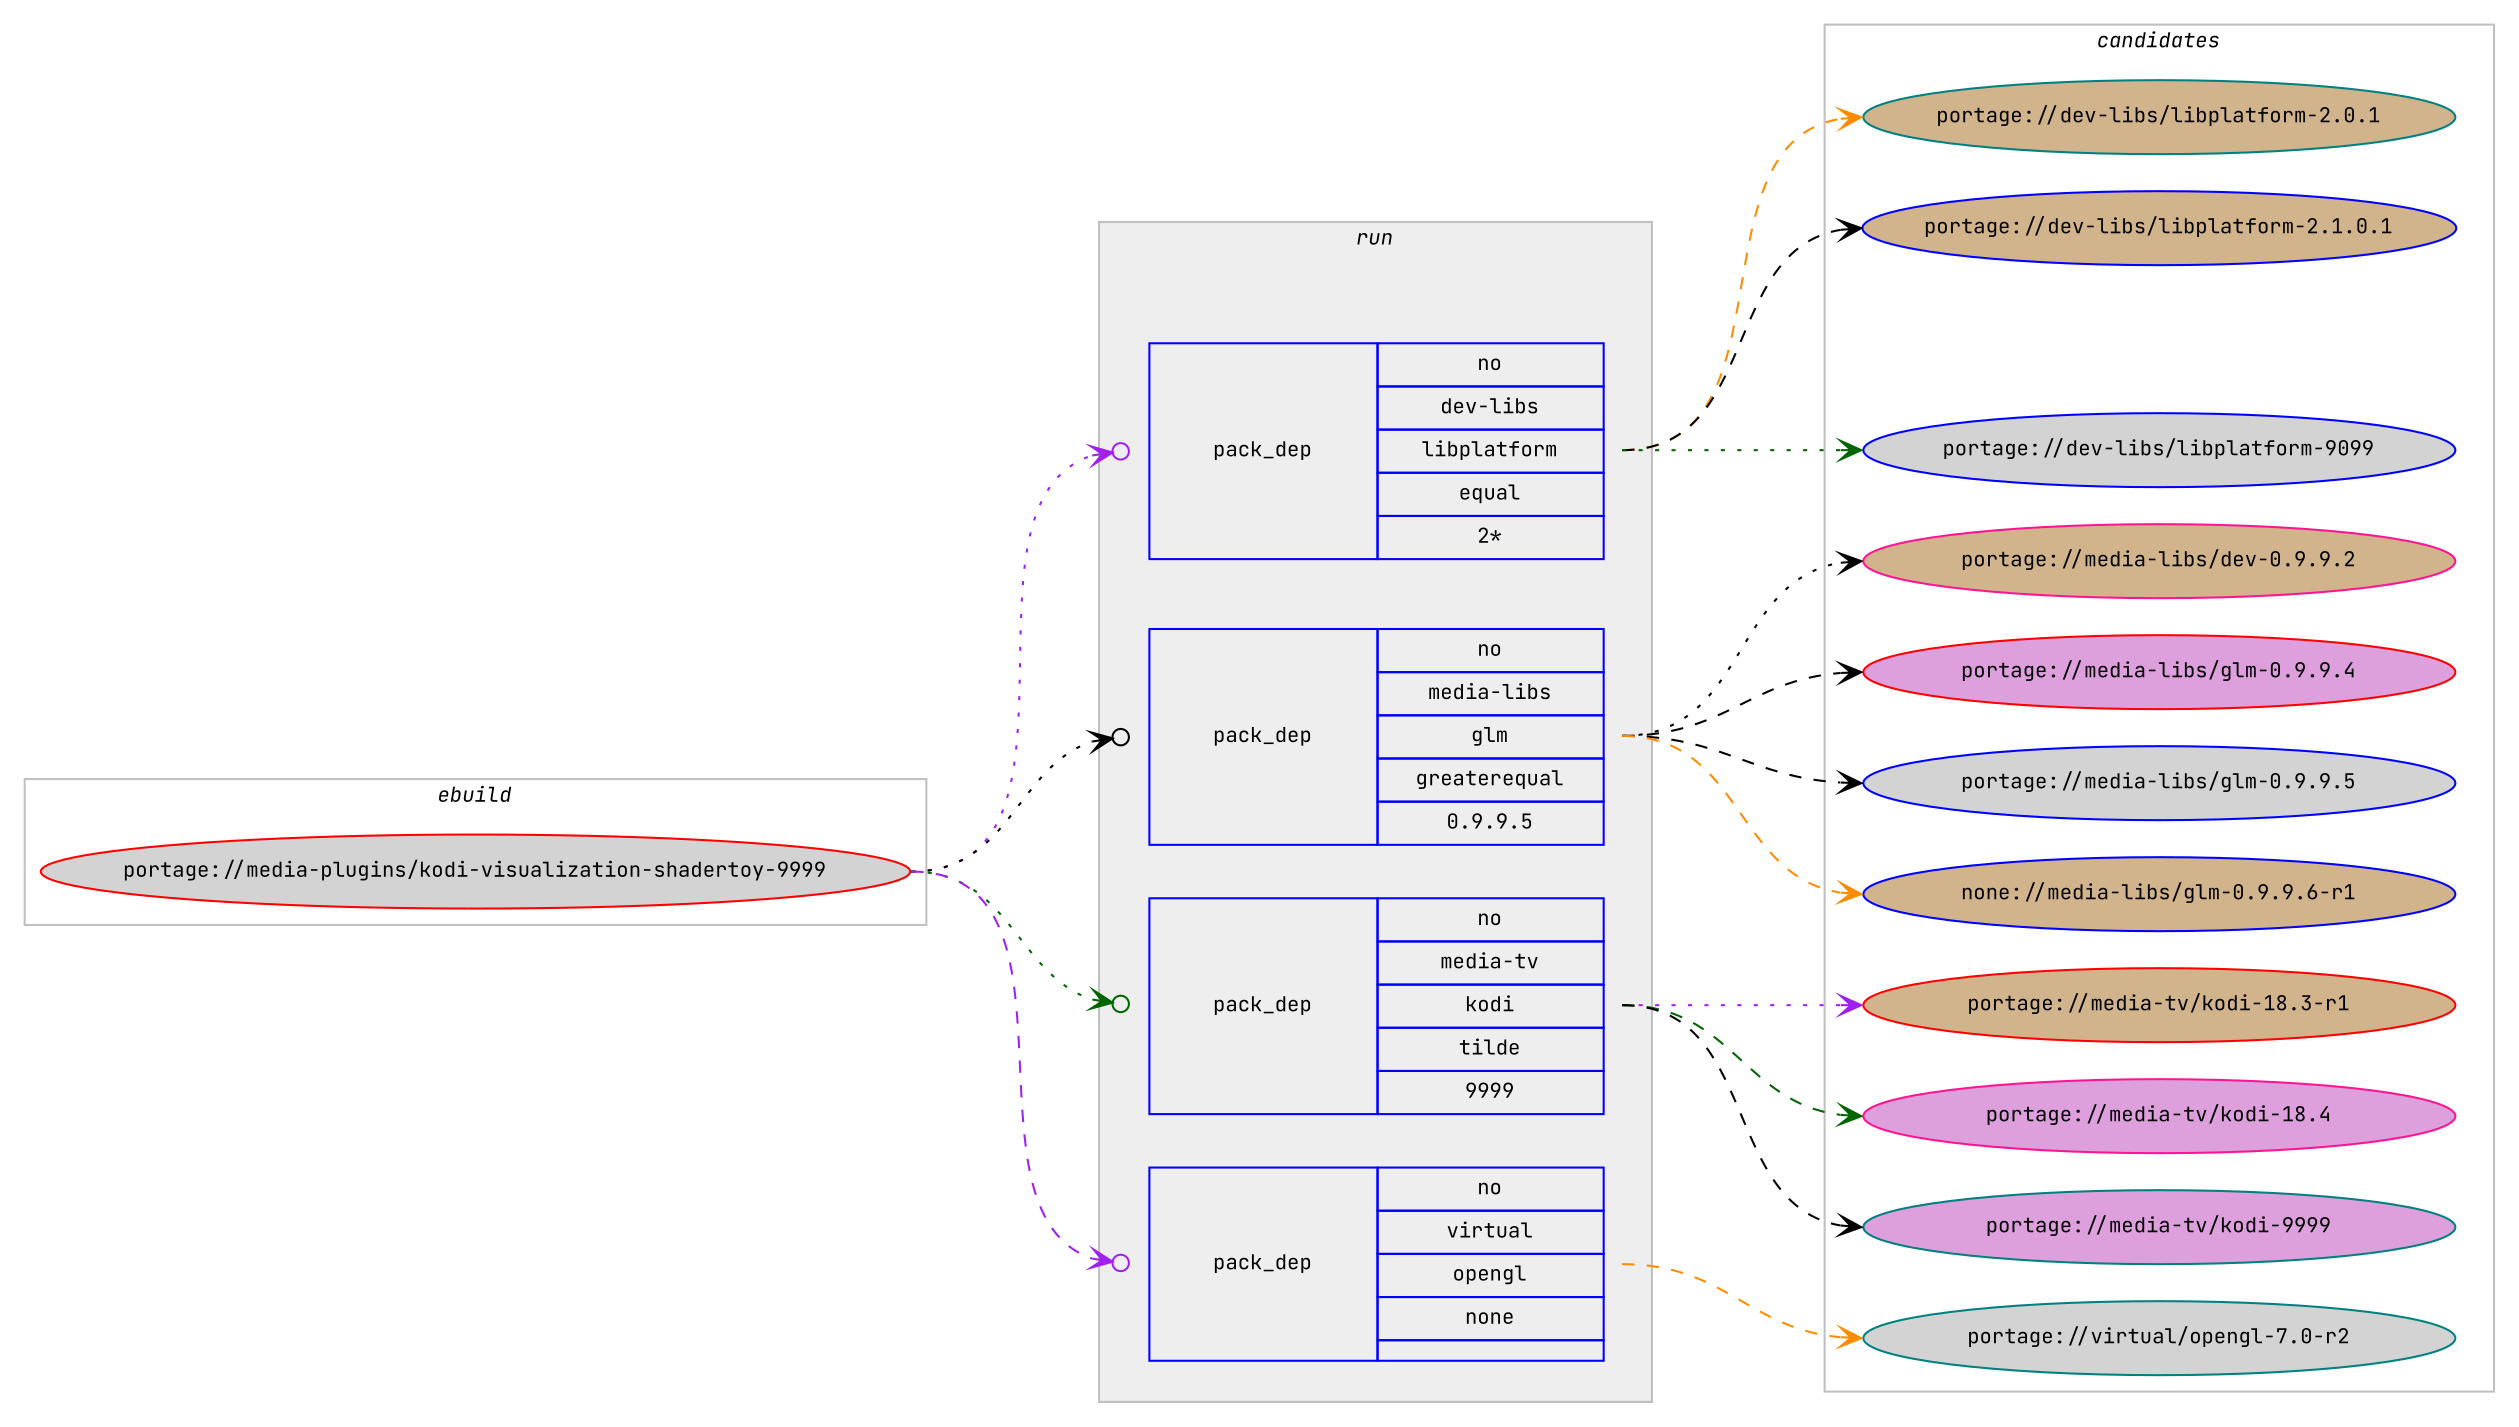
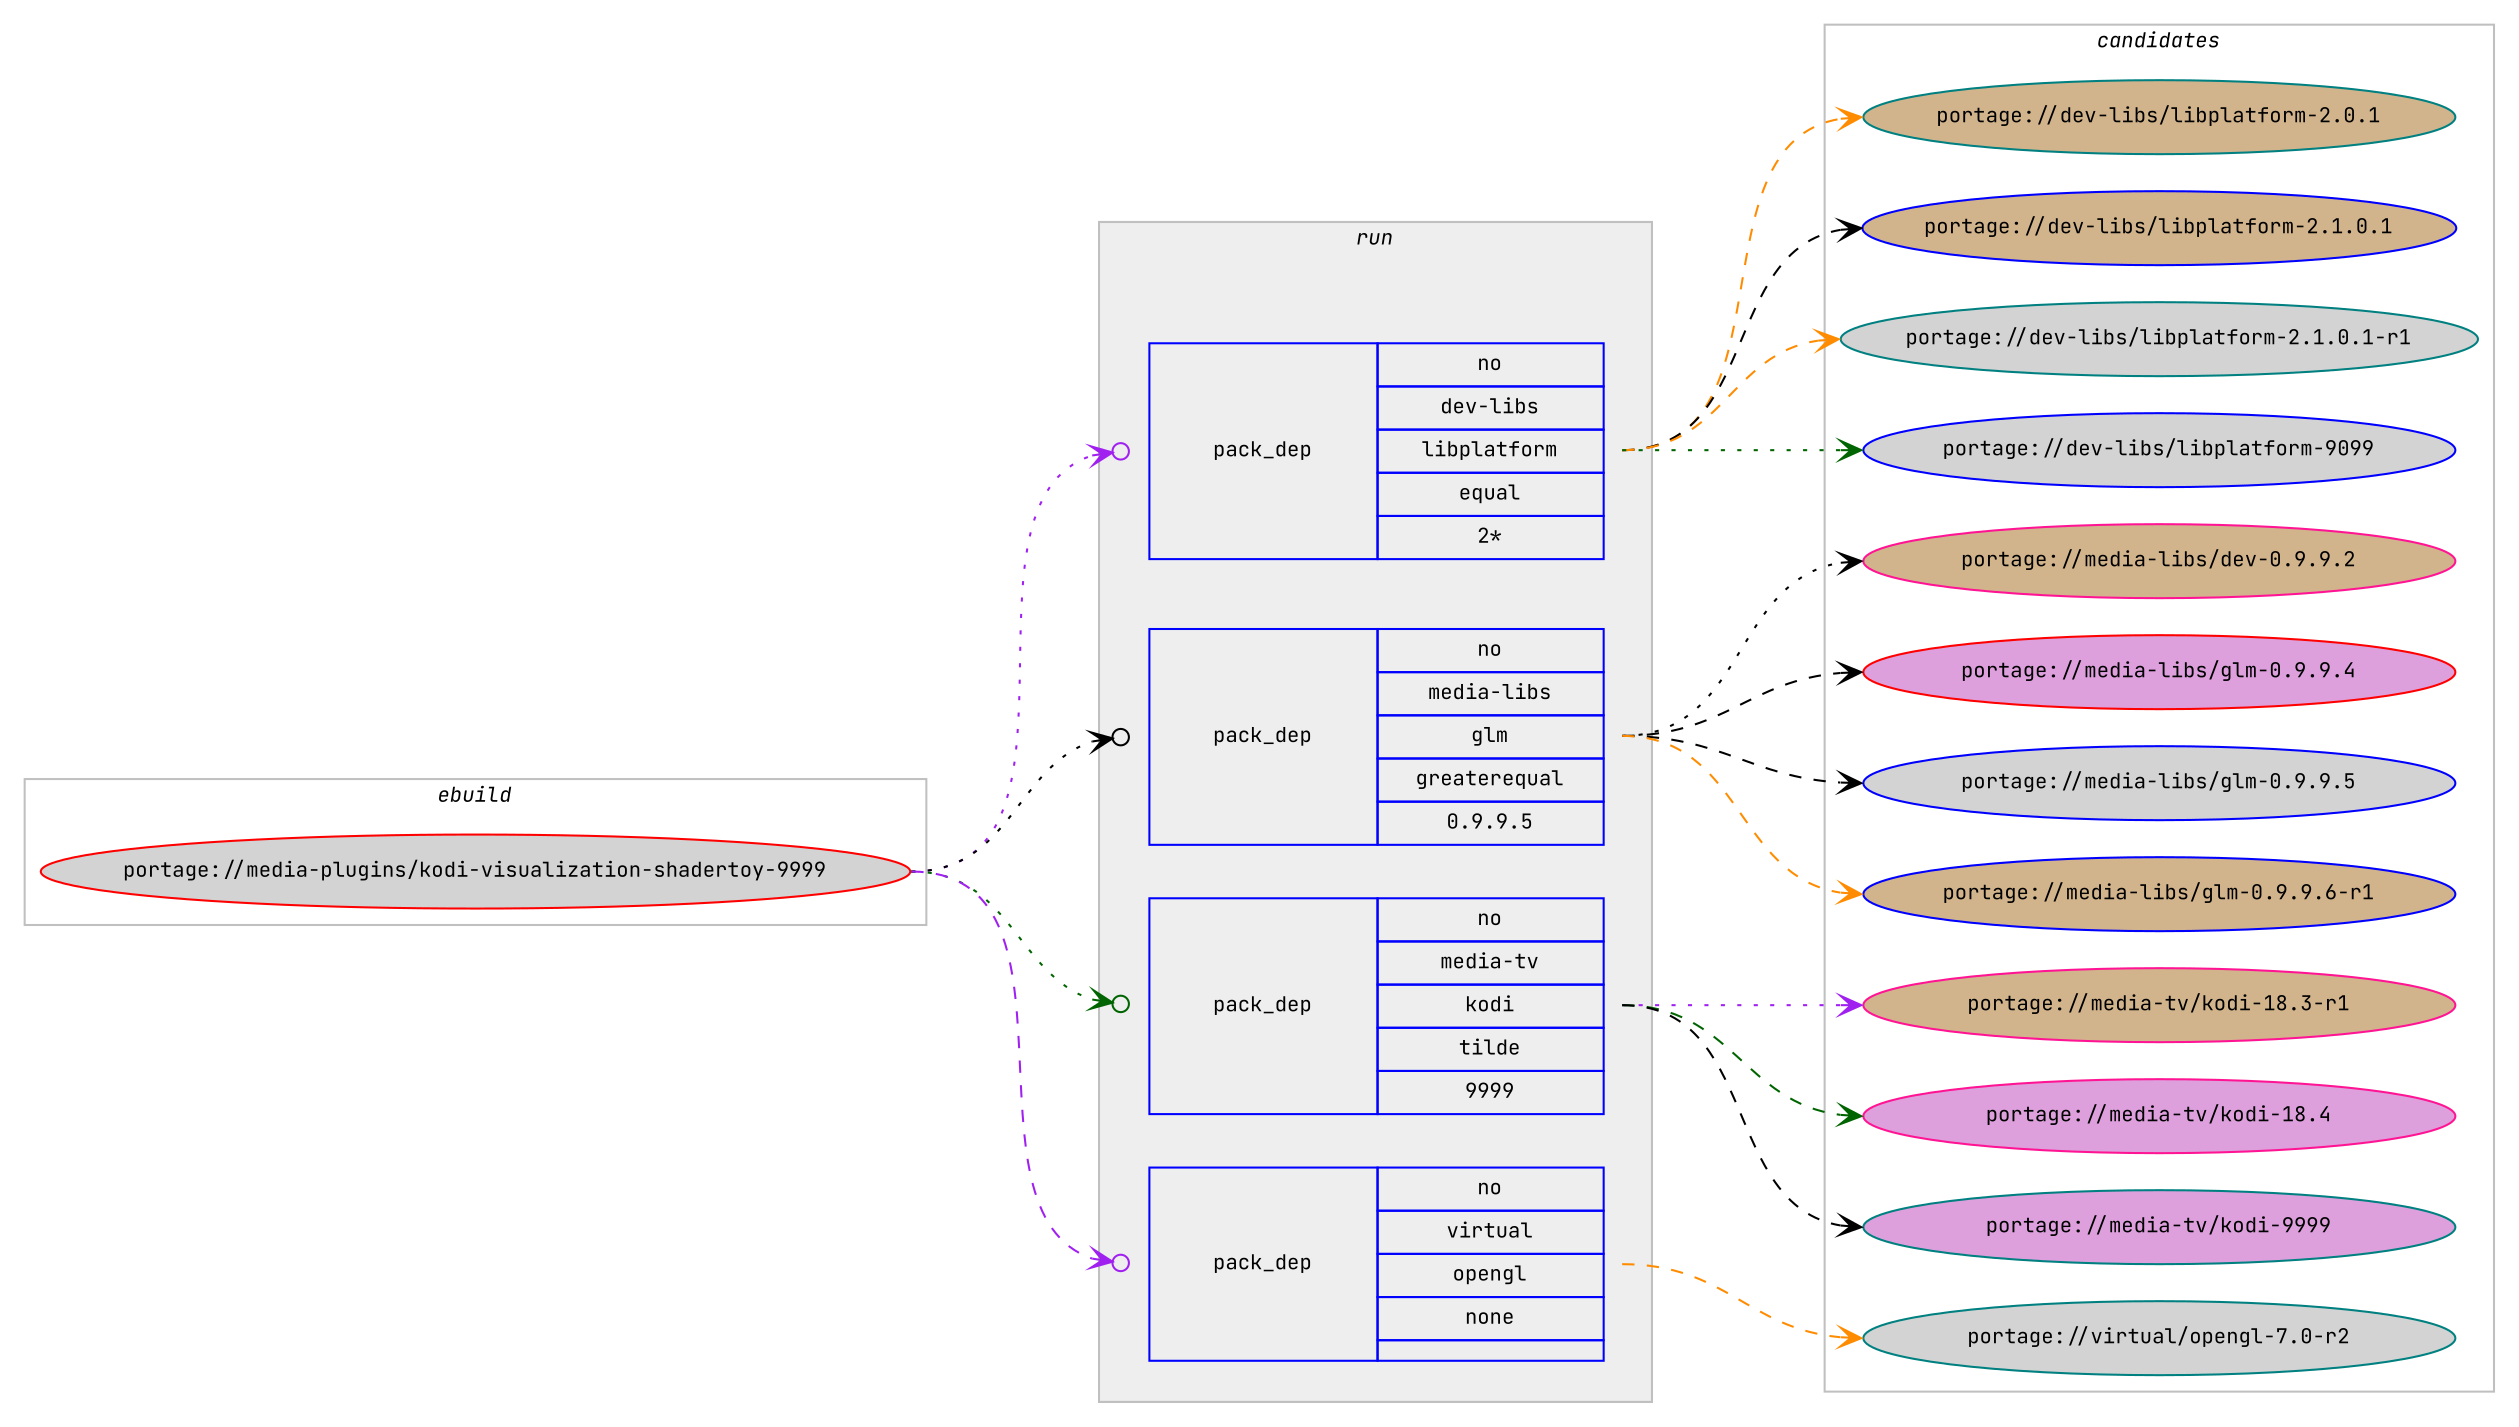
node "portage://dev-libs/libplatform-2.1.0.1-r1": added
node "none://media-libs/glm-0.9.9.6-r1": label "none://media-libs/glm-0.9.9.6-r1" -> "portage://media-libs/glm-0.9.9.6-r1"
node "portage://media-tv/kodi-18.3-r1": color red -> deeppink
